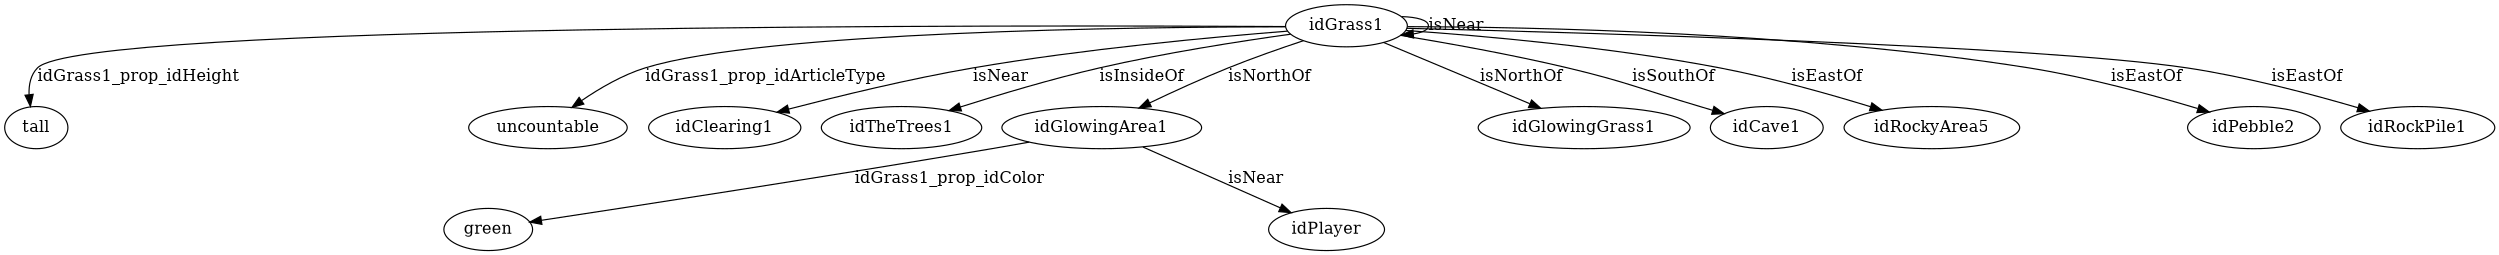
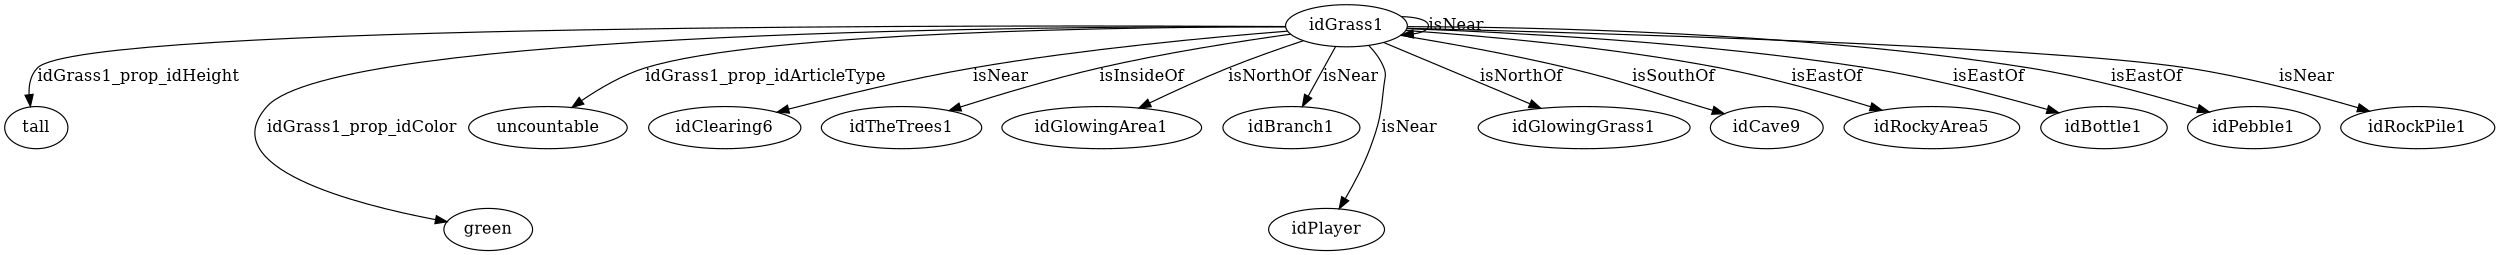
edge "idGrass1" -> "idRockPile1": label "isEastOf" -> "isNear"
node "idClearing1": label "idClearing1" -> "idClearing6"
node "idBranch1": added
node "idCave1": label "idCave1" -> "idCave9"
node "idBottle1": added
node "idPebble2": label "idPebble2" -> "idPebble1"
edge "idGlowingArea1" -> "idPlayer": now "idGrass1" -> "idPlayer"
edge "idGlowingArea1" -> "green": now "idGrass1" -> "green"
